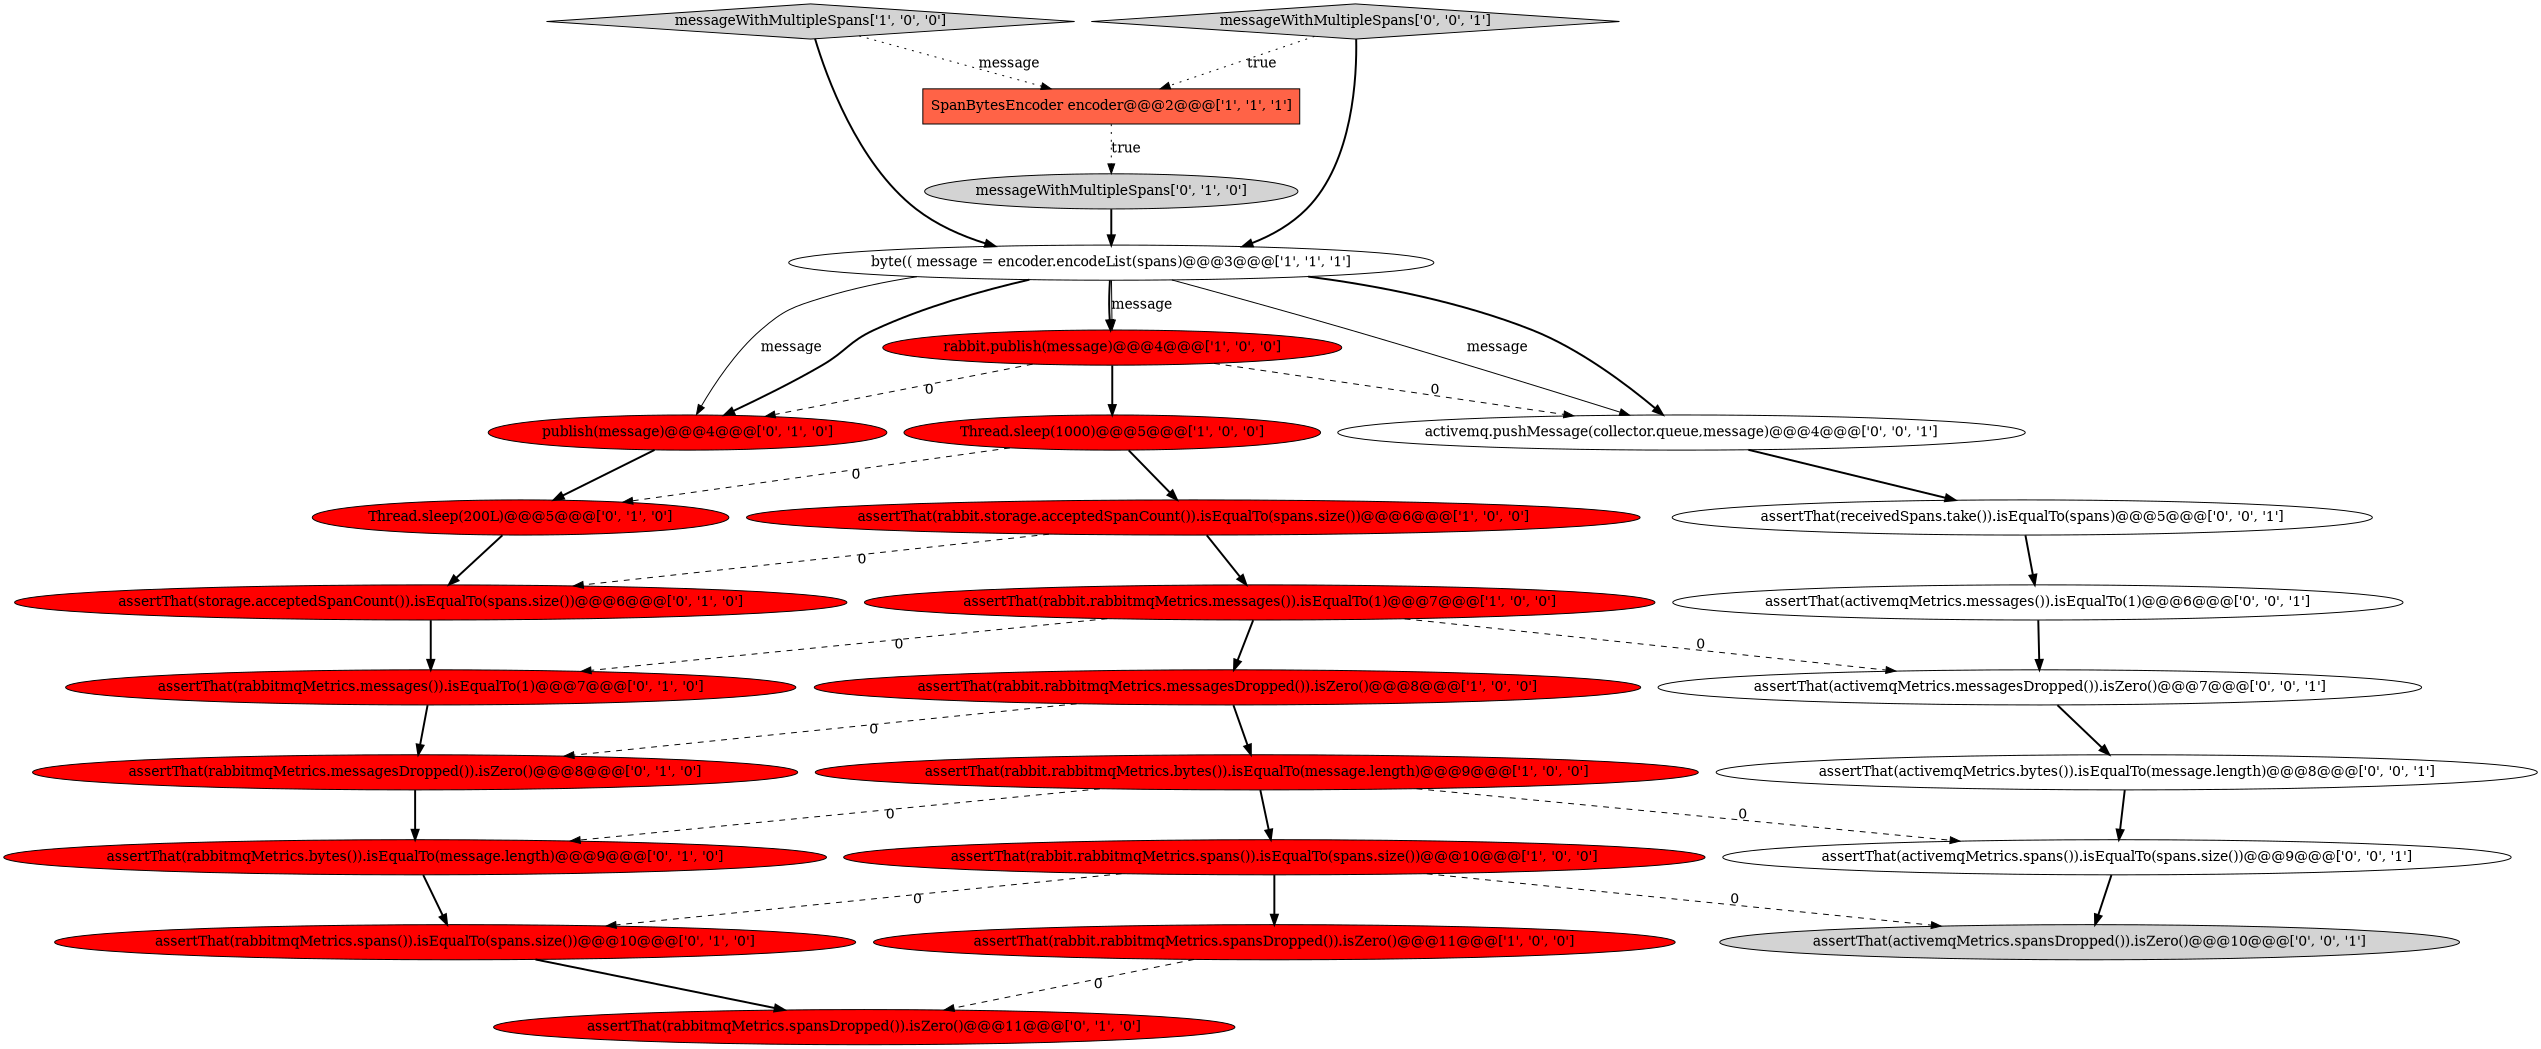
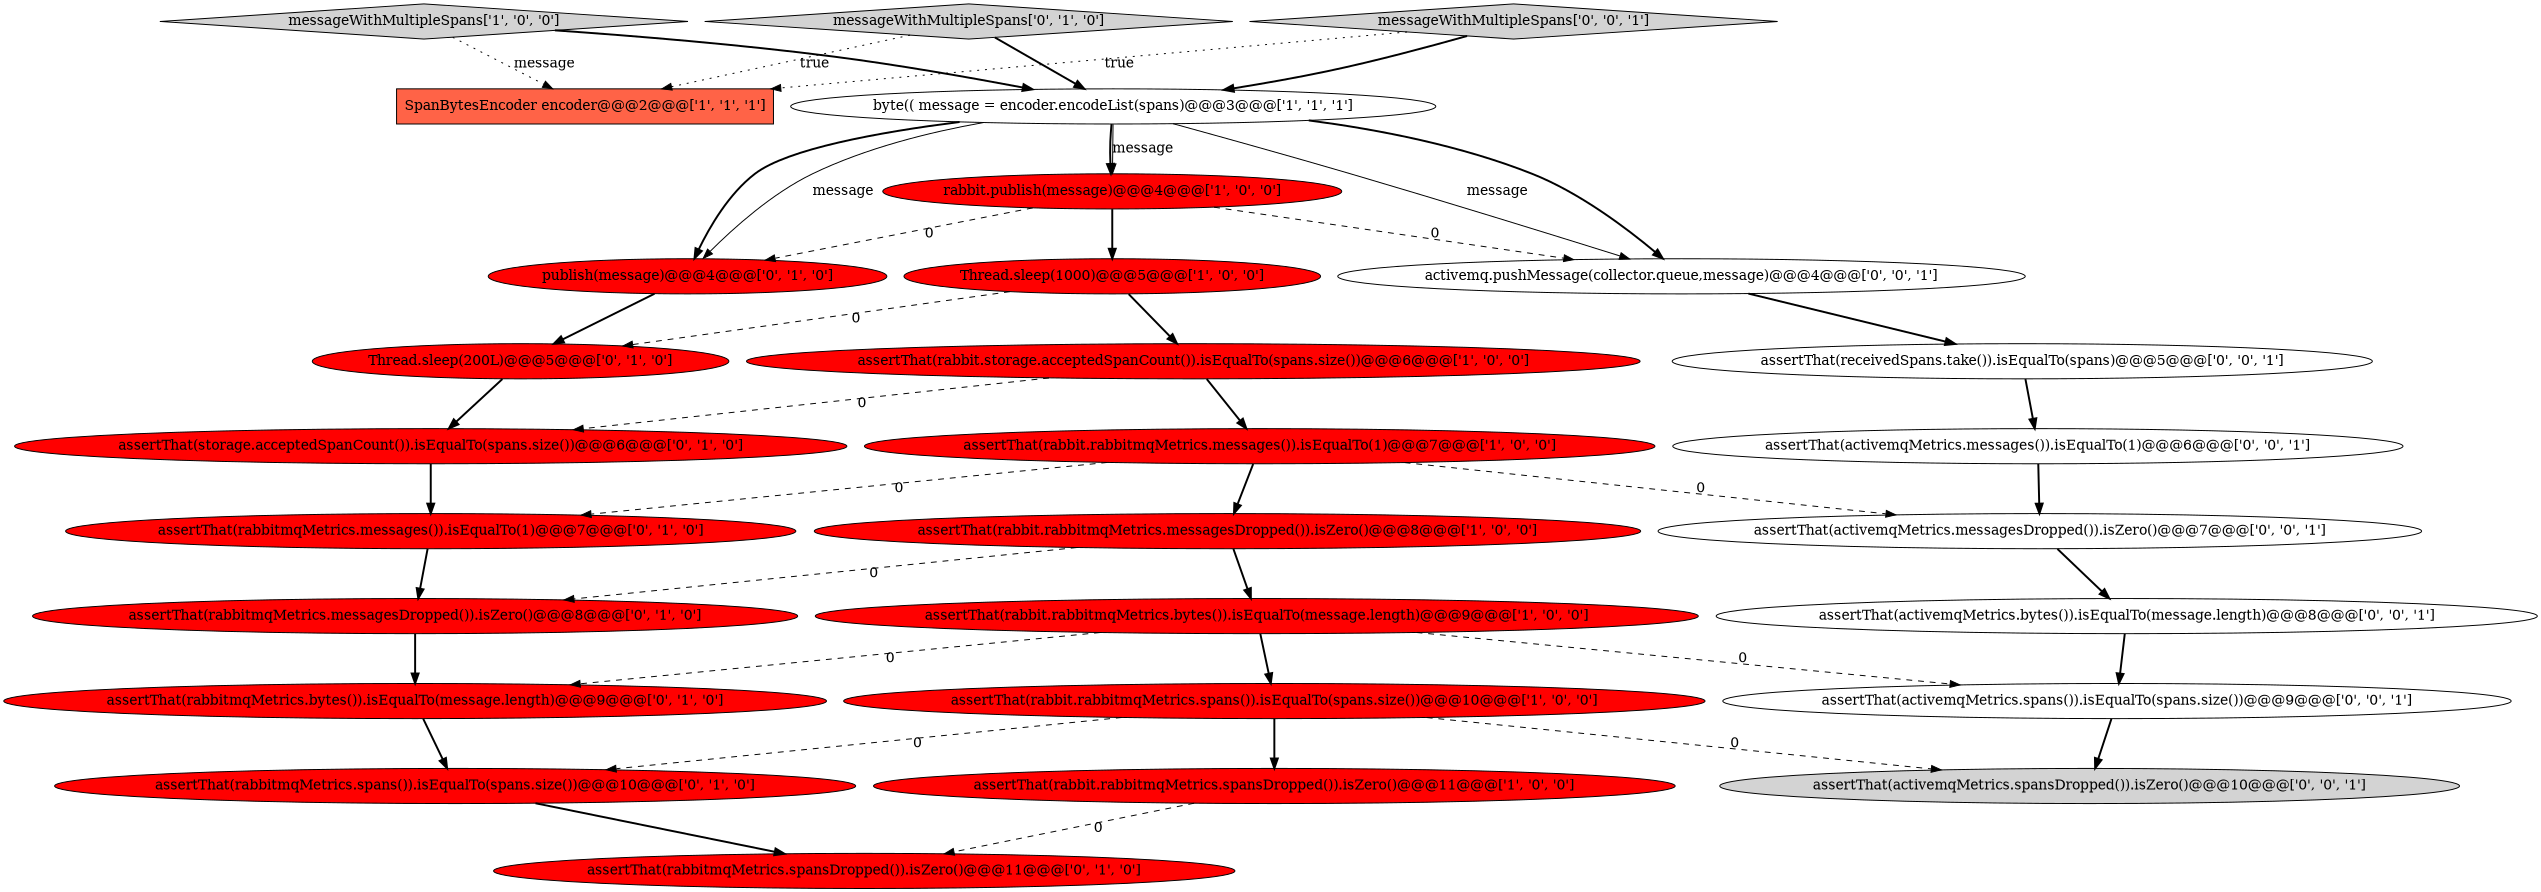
edge "SpanBytesEncoder encoder@@@2@@@['1', '1', '1']" -> "messageWithMultipleSpans['0', '1', '0']": reversed
node "messageWithMultipleSpans['0', '1', '0']": shape ellipse -> diamond
